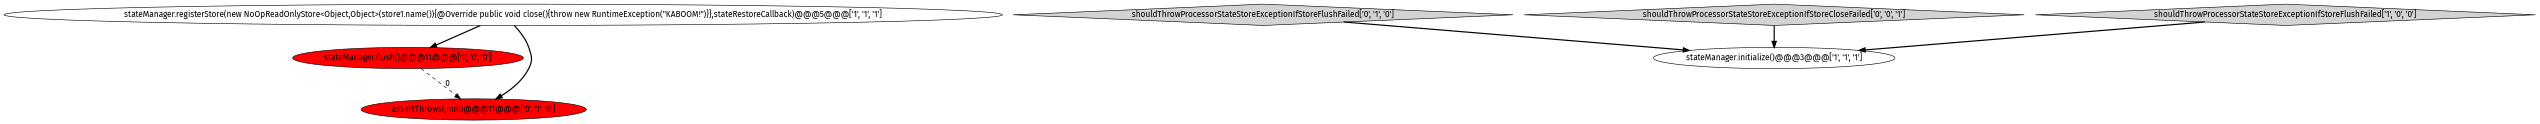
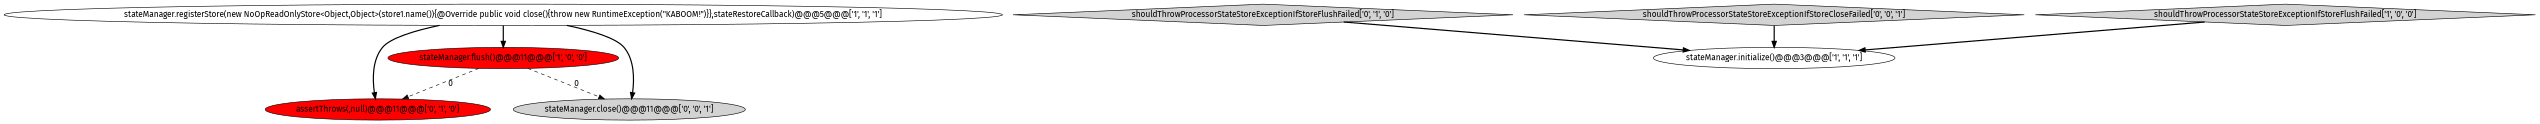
node "stateManager.close()@@@11@@@['0', '0', '1']": added
